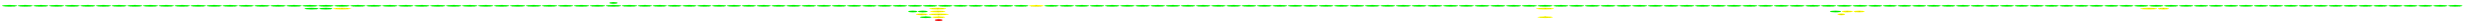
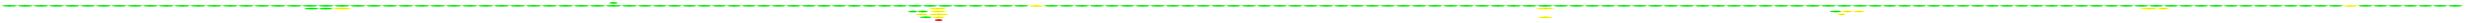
node "<spriteset> open_car_pony_gen_1A_ss_loaded_32_flipped": fillcolor green -> yellow
